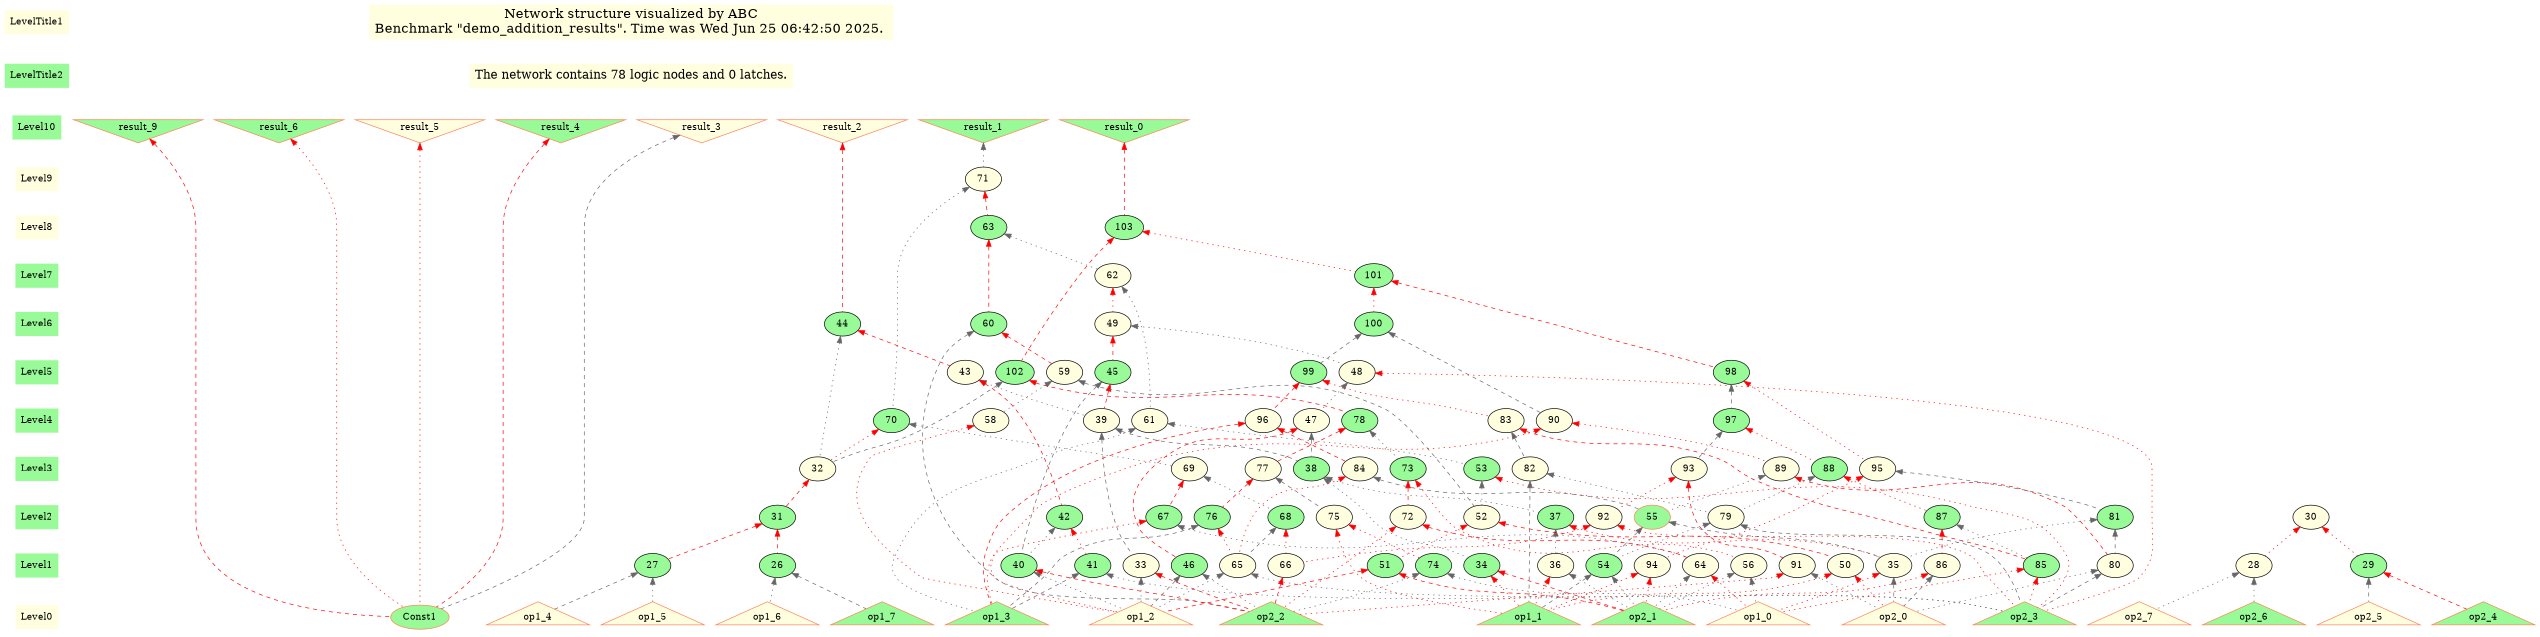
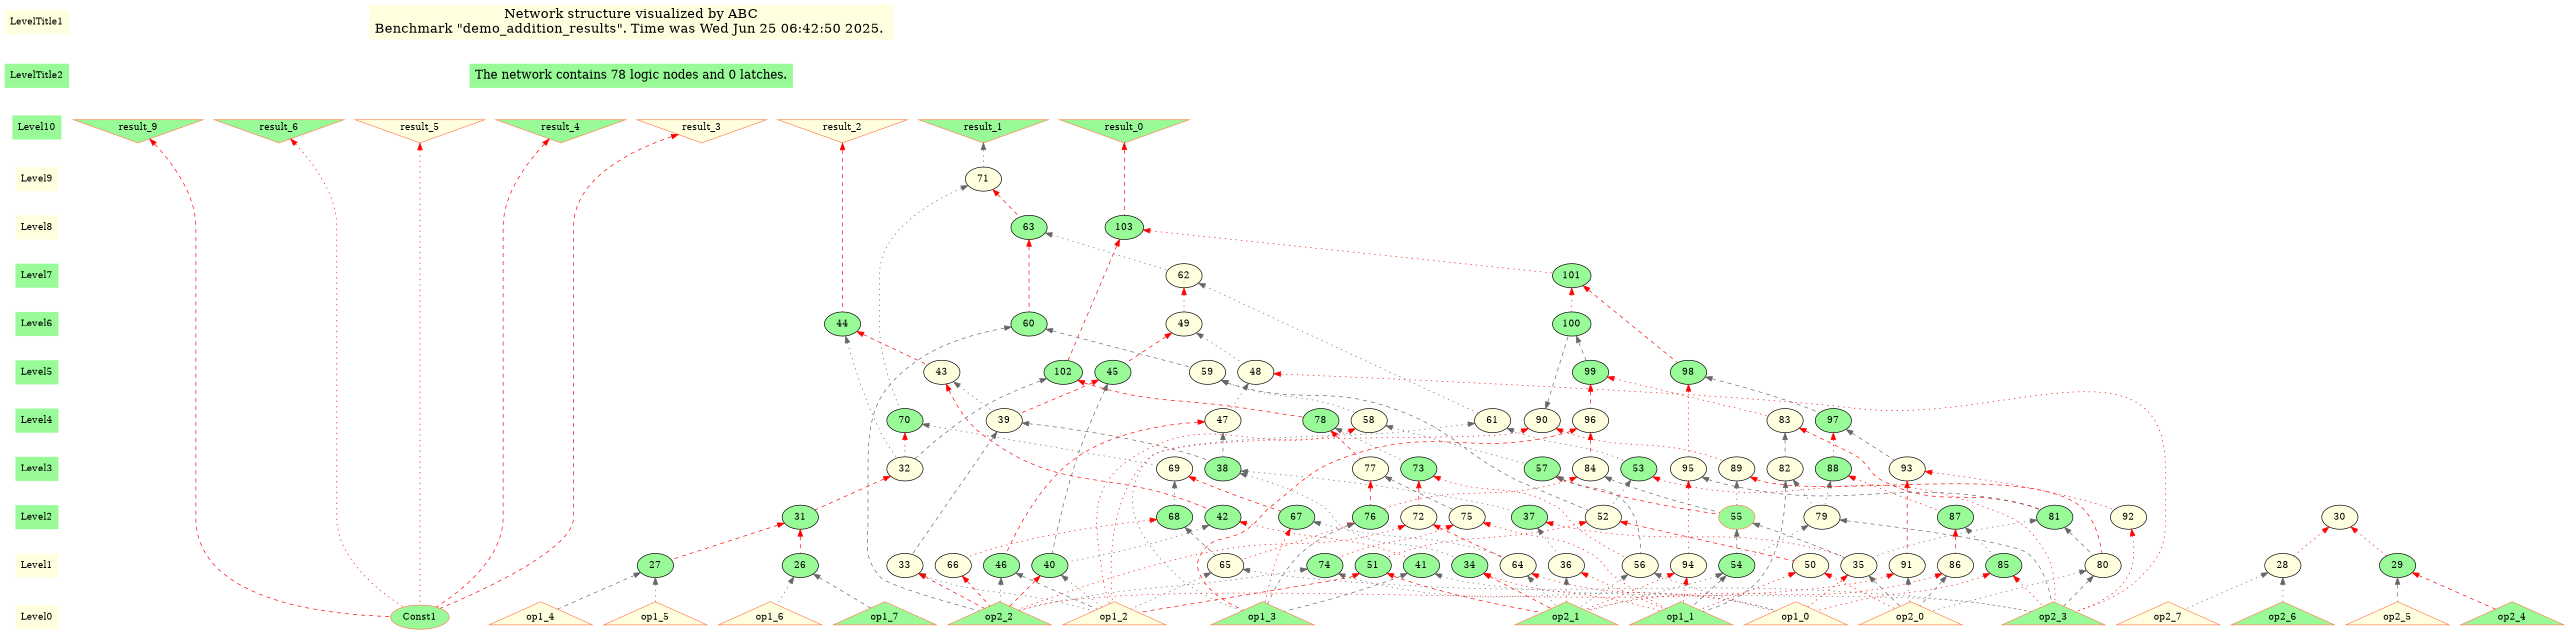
node "The network contains 78 logic nodes and 0 latches.": fillcolor lightyellow -> palegreen
edge "59" -> "60": color red -> gray40
edge "90" -> "100": reversed
edge "Const1" -> "result_3": color gray40 -> red
node "57": added
edge "85" -> "83": now "81" -> "83"
edge "65" -> "84": now "76" -> "84"
edge "66" -> "92": removed
node "Level1": fillcolor palegreen -> lightyellow
